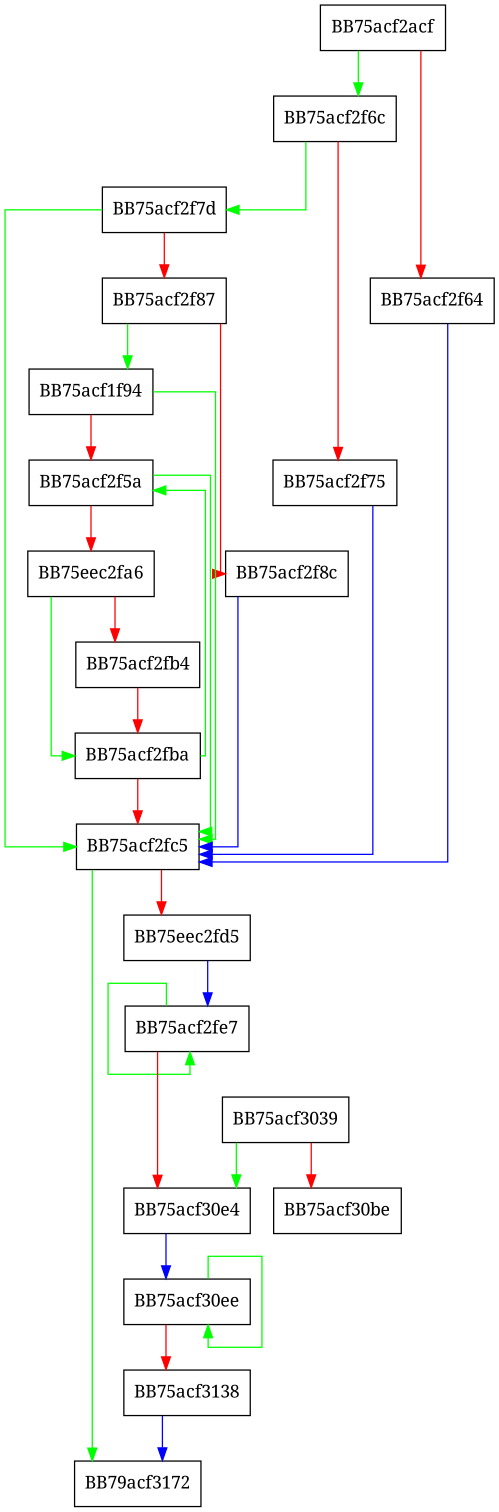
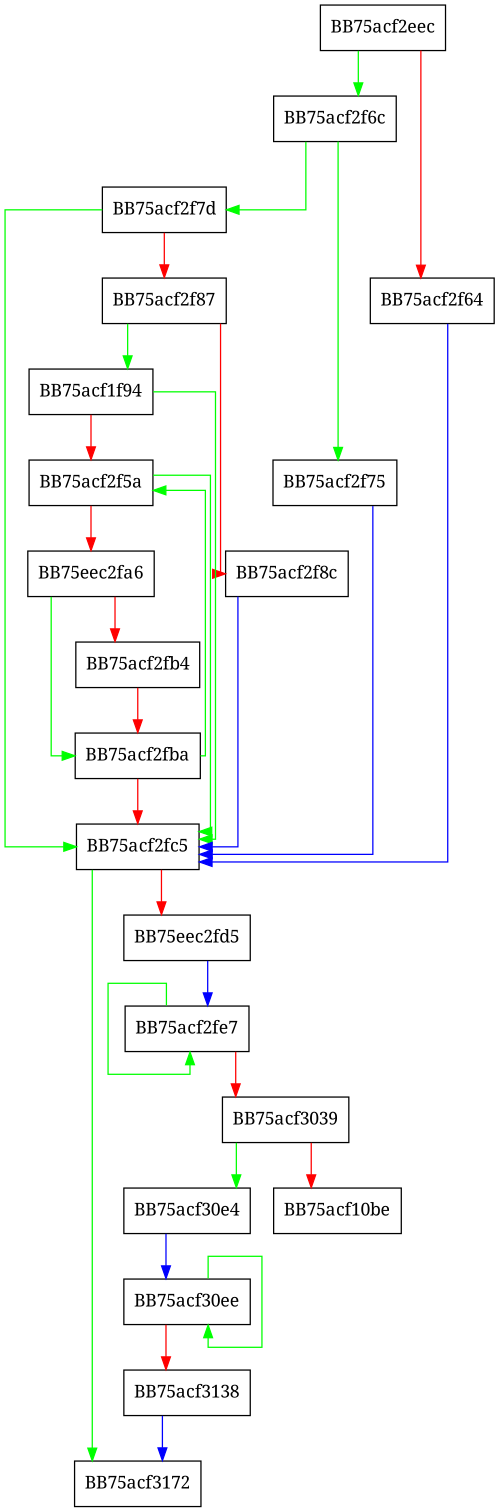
node "BB75acf2acf": label "BB75acf2acf" -> "BB75acf2eec"
edge "BB75acf2f6c" -> "BB75acf2f75": color red -> green
edge "BB75acf2fe7" -> "BB75acf30e4": now "BB75acf2fe7" -> "BB75acf3039"
node "BB75acf30be": label "BB75acf30be" -> "BB75acf10be"
node "BB79acf3172": label "BB79acf3172" -> "BB75acf3172"
